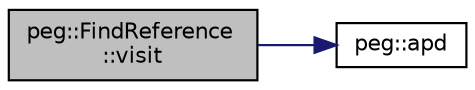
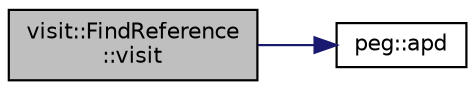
node "peg::FindReference ::visit": label "peg::FindReference ::visit" -> "visit::FindReference ::visit"
